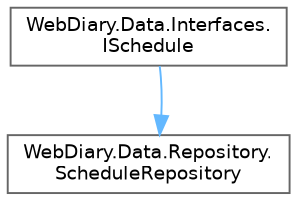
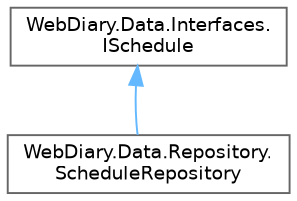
edge "WebDiary.Data.Interfaces. ISchedule" -> "WebDiary.Data.Repository. ScheduleRepository": reversed
